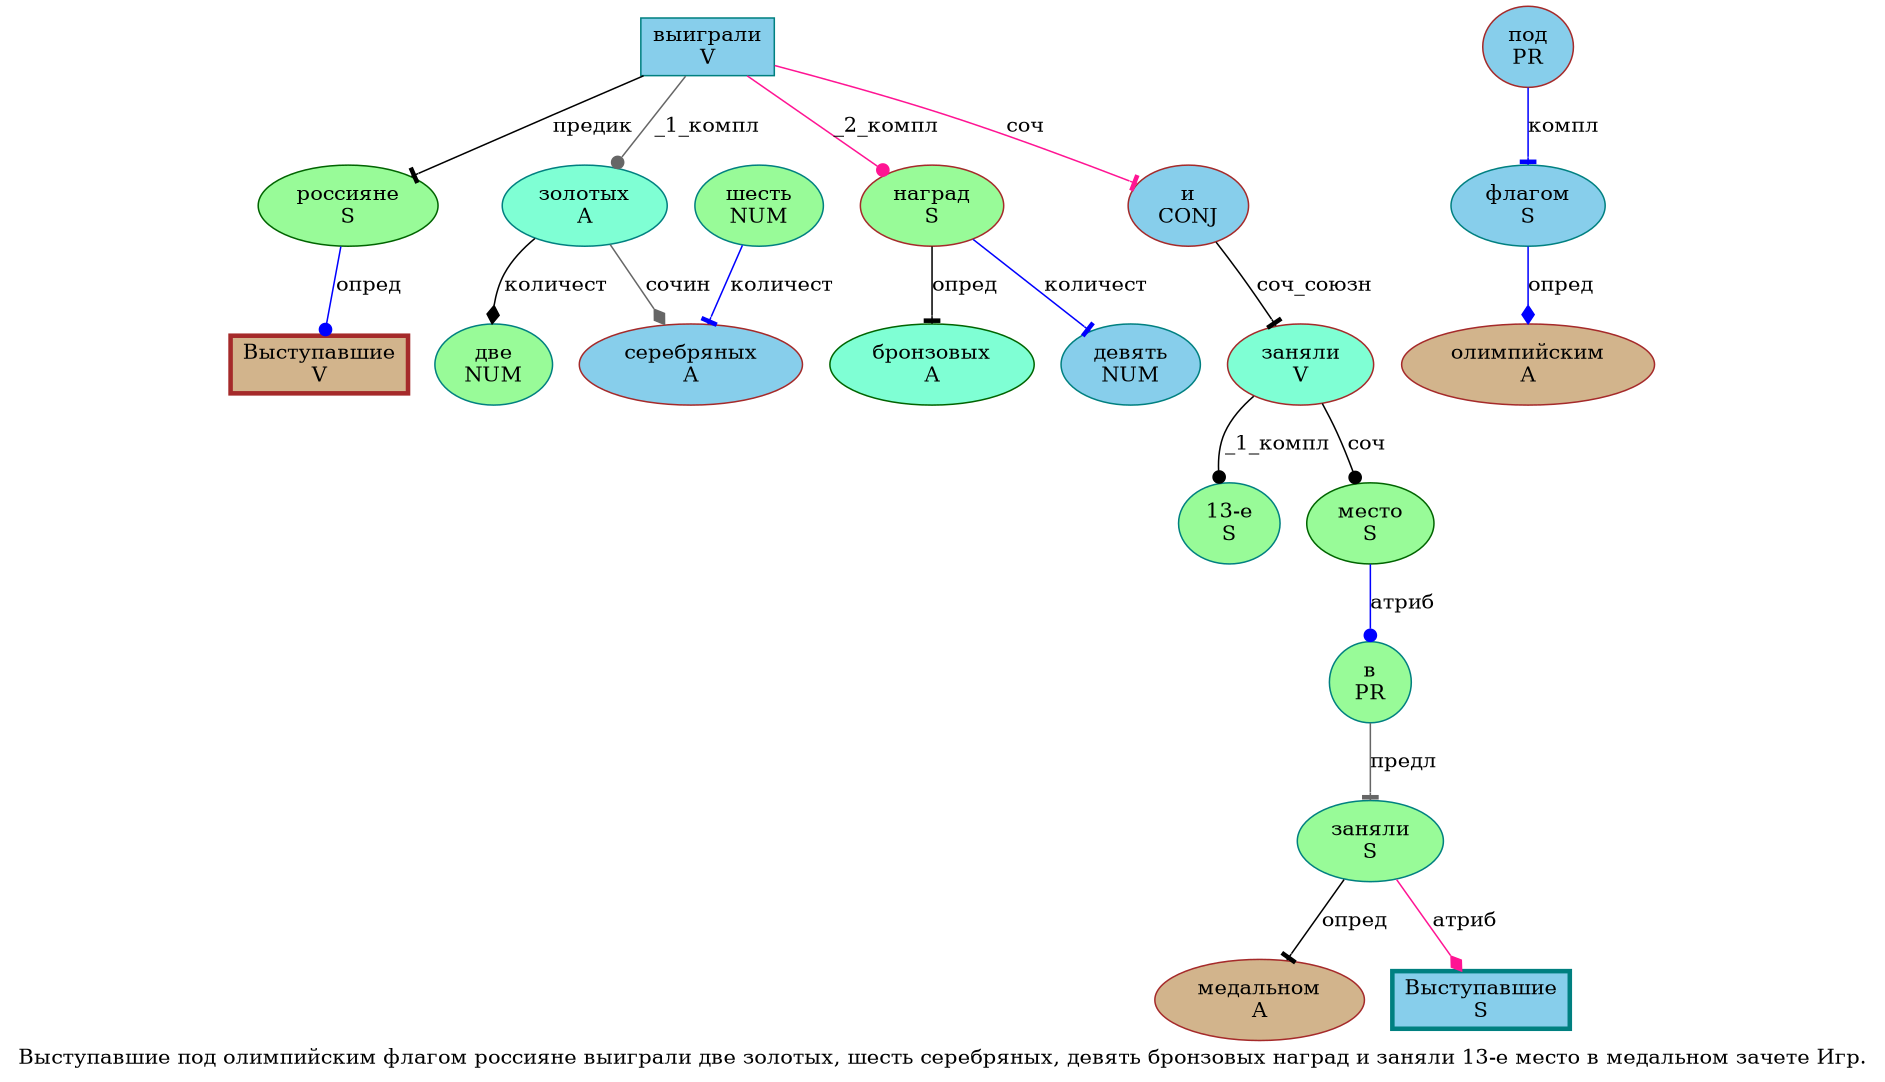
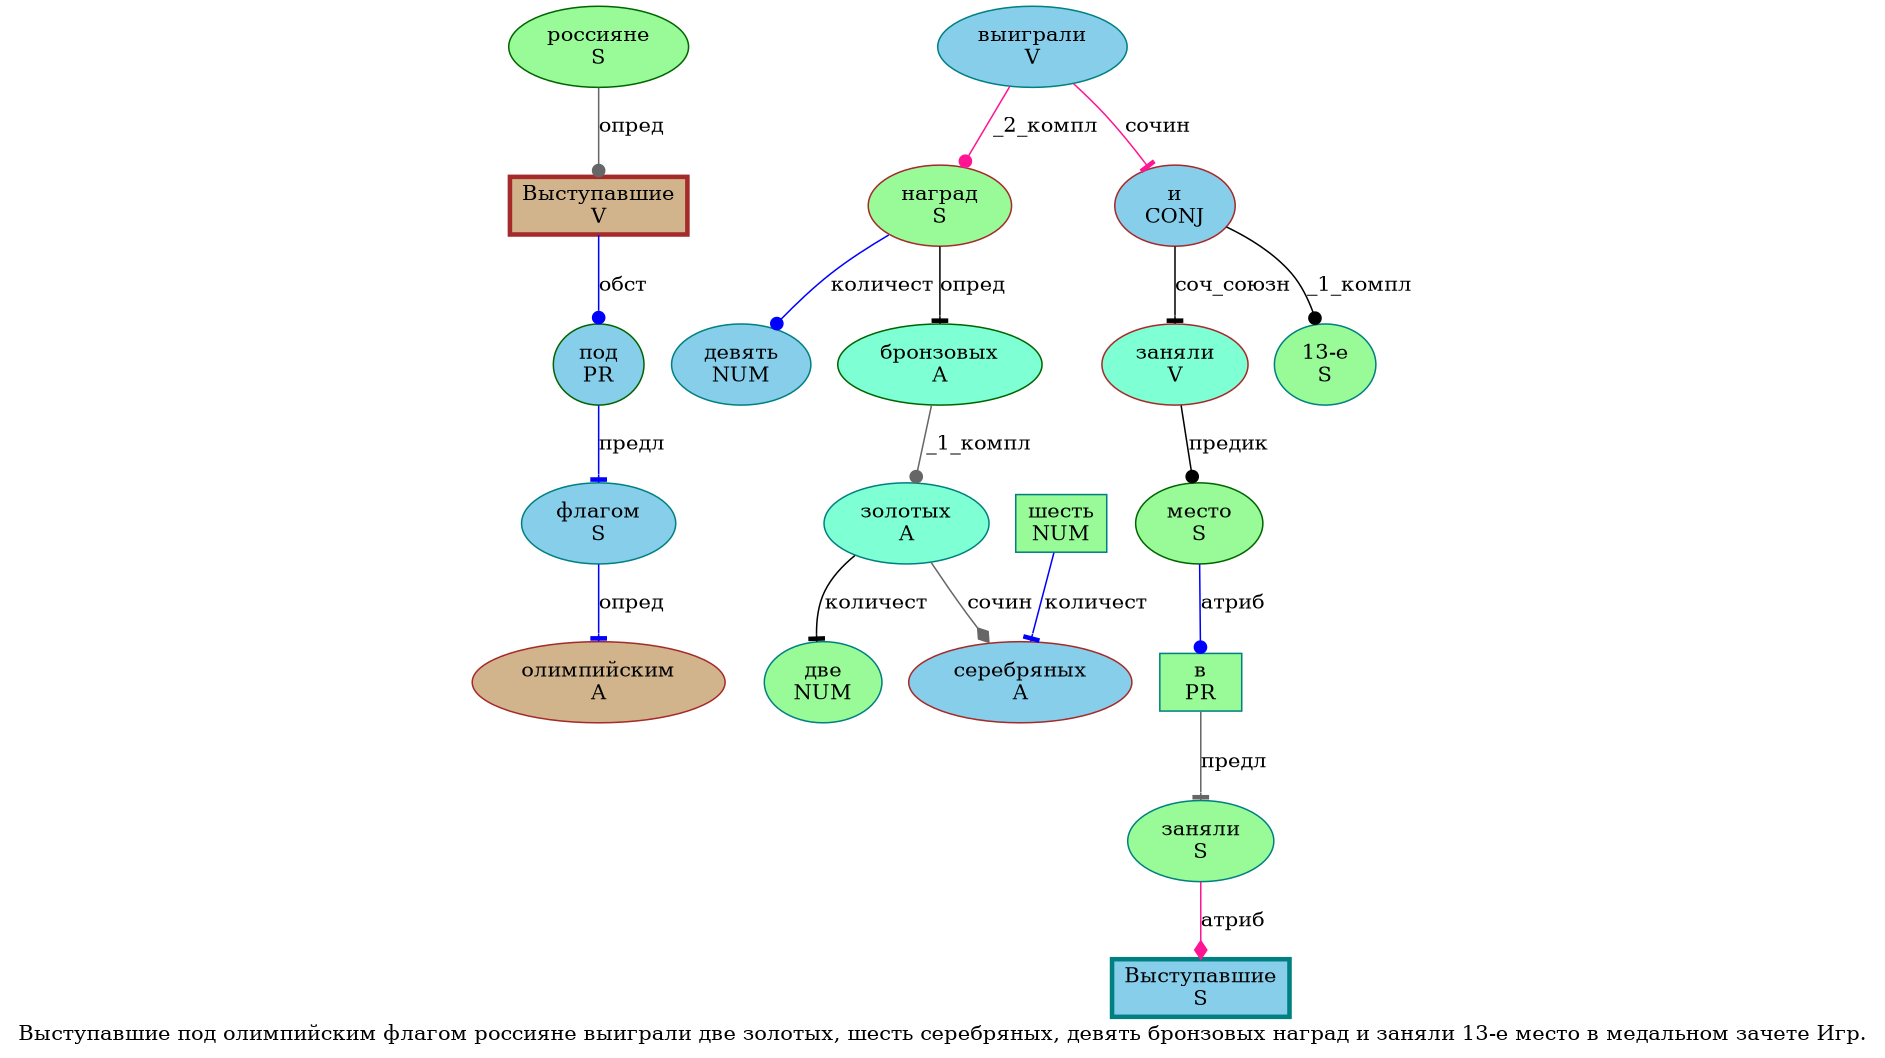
node "выиграли V": shape box -> ellipse
node "под PR": color brown -> darkgreen
edge "выиграли V" -> "золотых A": now "бронзовых A" -> "золотых A"
edge "выиграли V" -> "россияне S": removed, label "предик"
edge "выиграли V" -> "и CONJ": label "соч" -> "сочин"
edge "под PR" -> "флагом S": label "компл" -> "предл"
node "шесть NUM": shape ellipse -> box
edge "золотых A" -> "две NUM": arrowhead diamond -> tee
edge "Выступавшие V" -> "под PR": added, label "обст"
edge "флагом S" -> "олимпийским A": arrowhead diamond -> tee
edge "наград S" -> "девять NUM": arrowhead tee -> dot
edge "россияне S" -> "Выступавшие V": color blue -> gray40
edge "заняли V" -> "13-е S": now "и CONJ" -> "13-е S"
edge "заняли V" -> "место S": label "соч" -> "предик"
node "в PR": shape ellipse -> box
node "медальном A": removed
